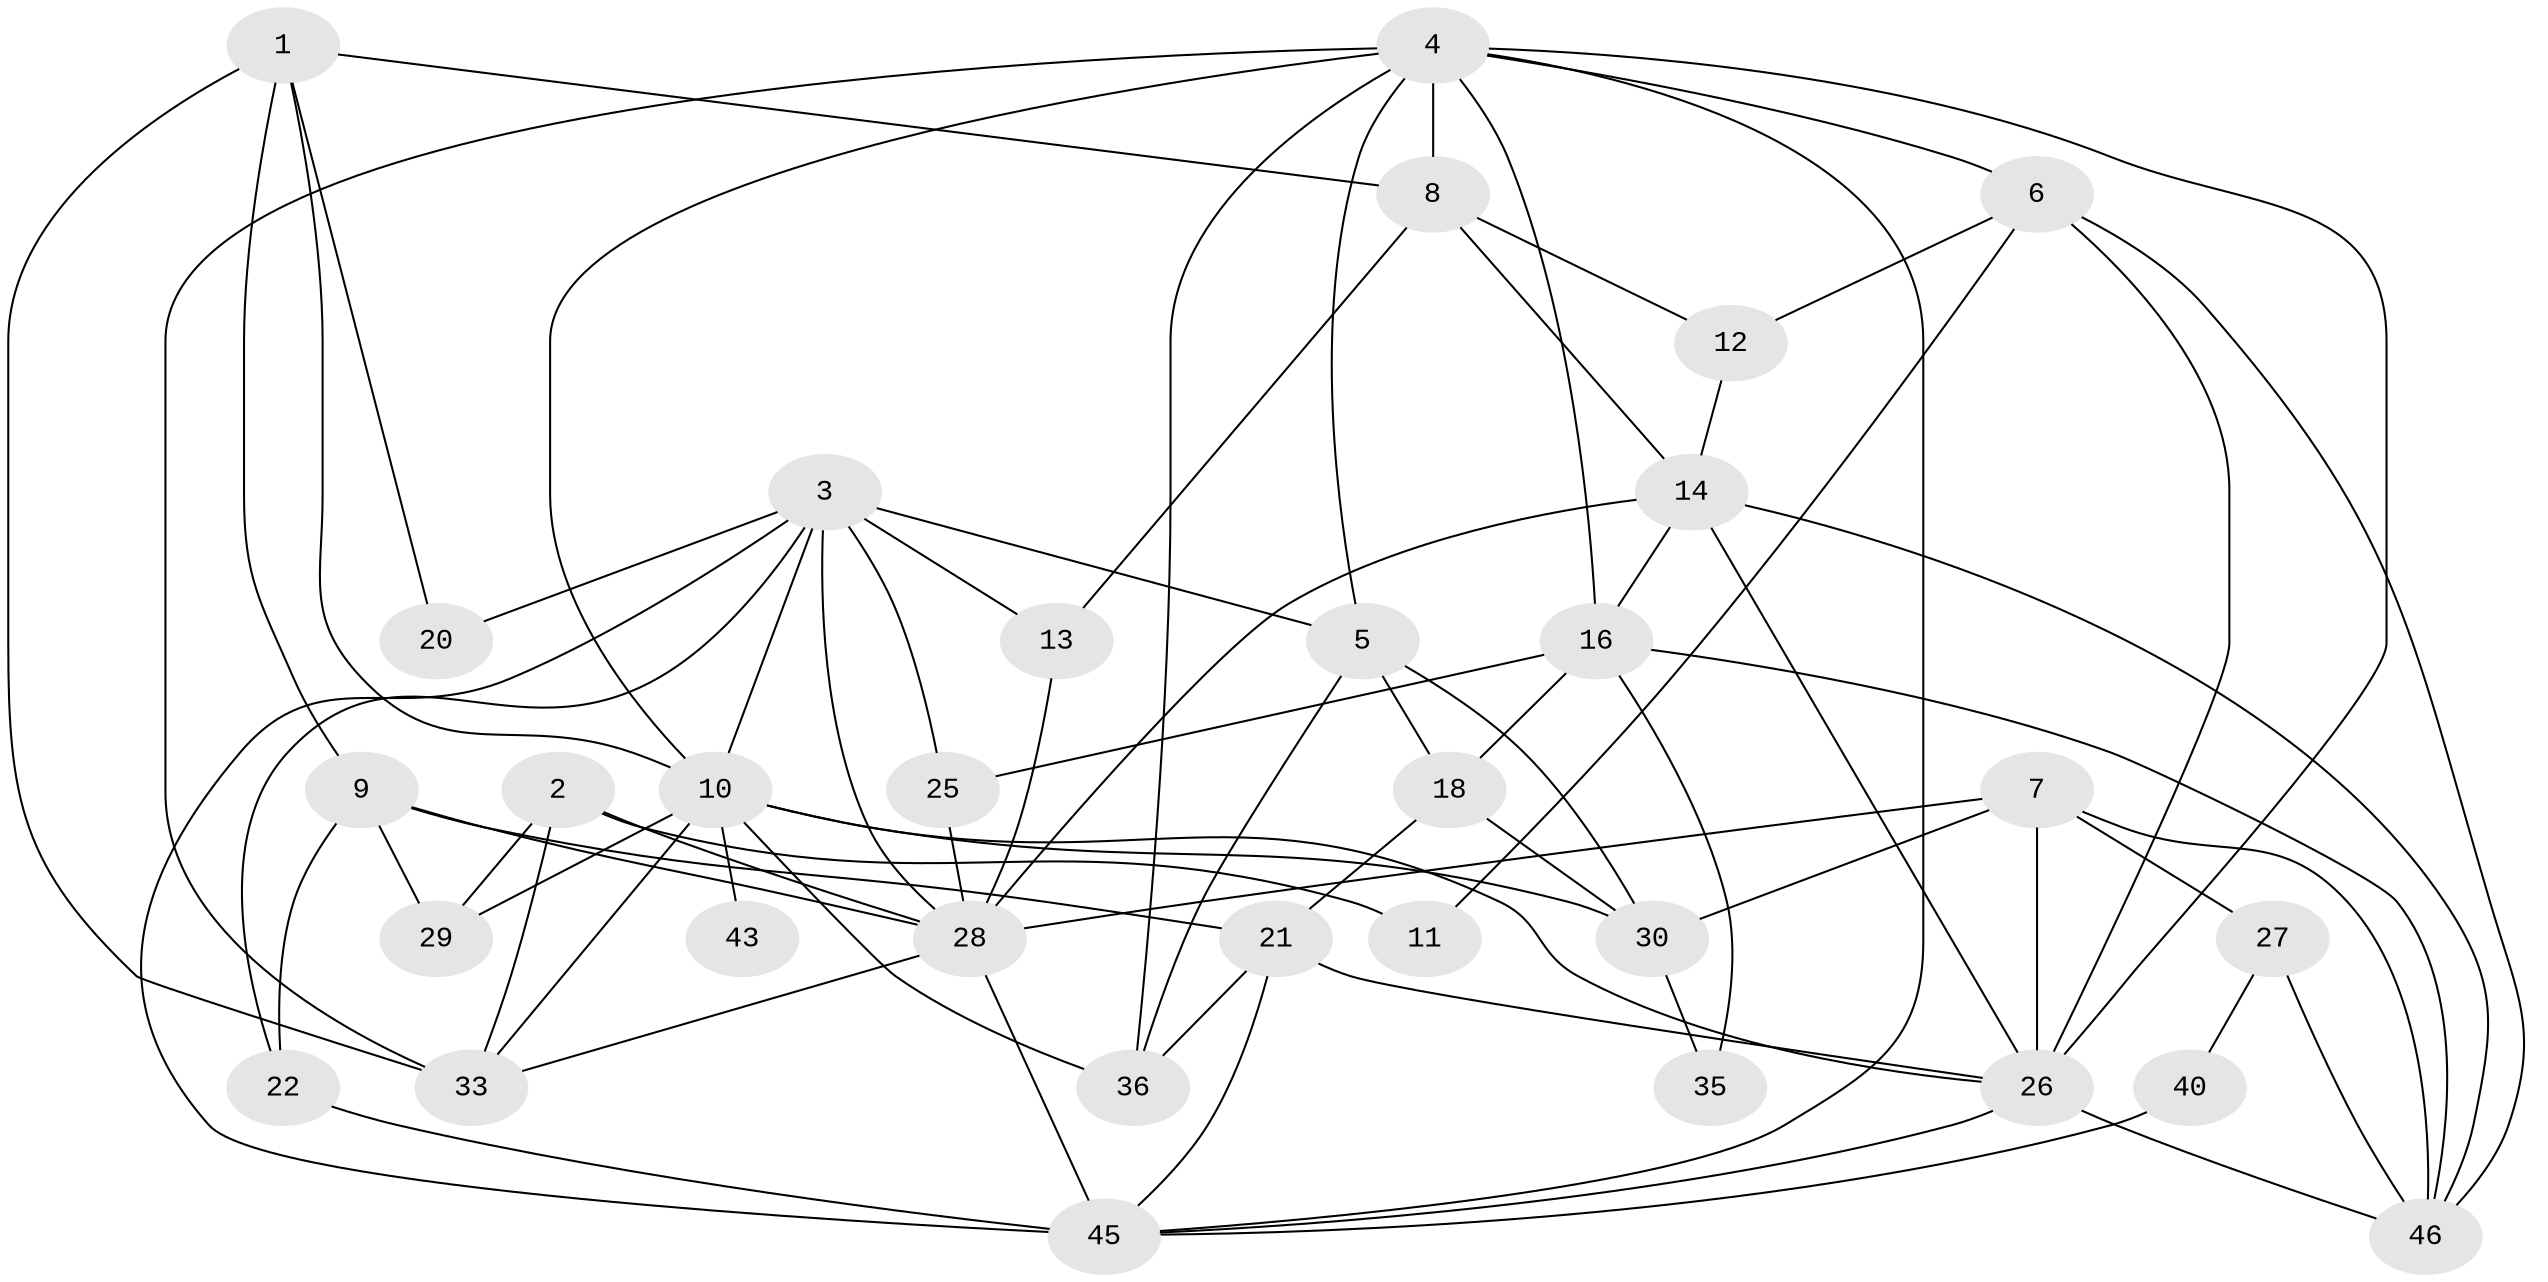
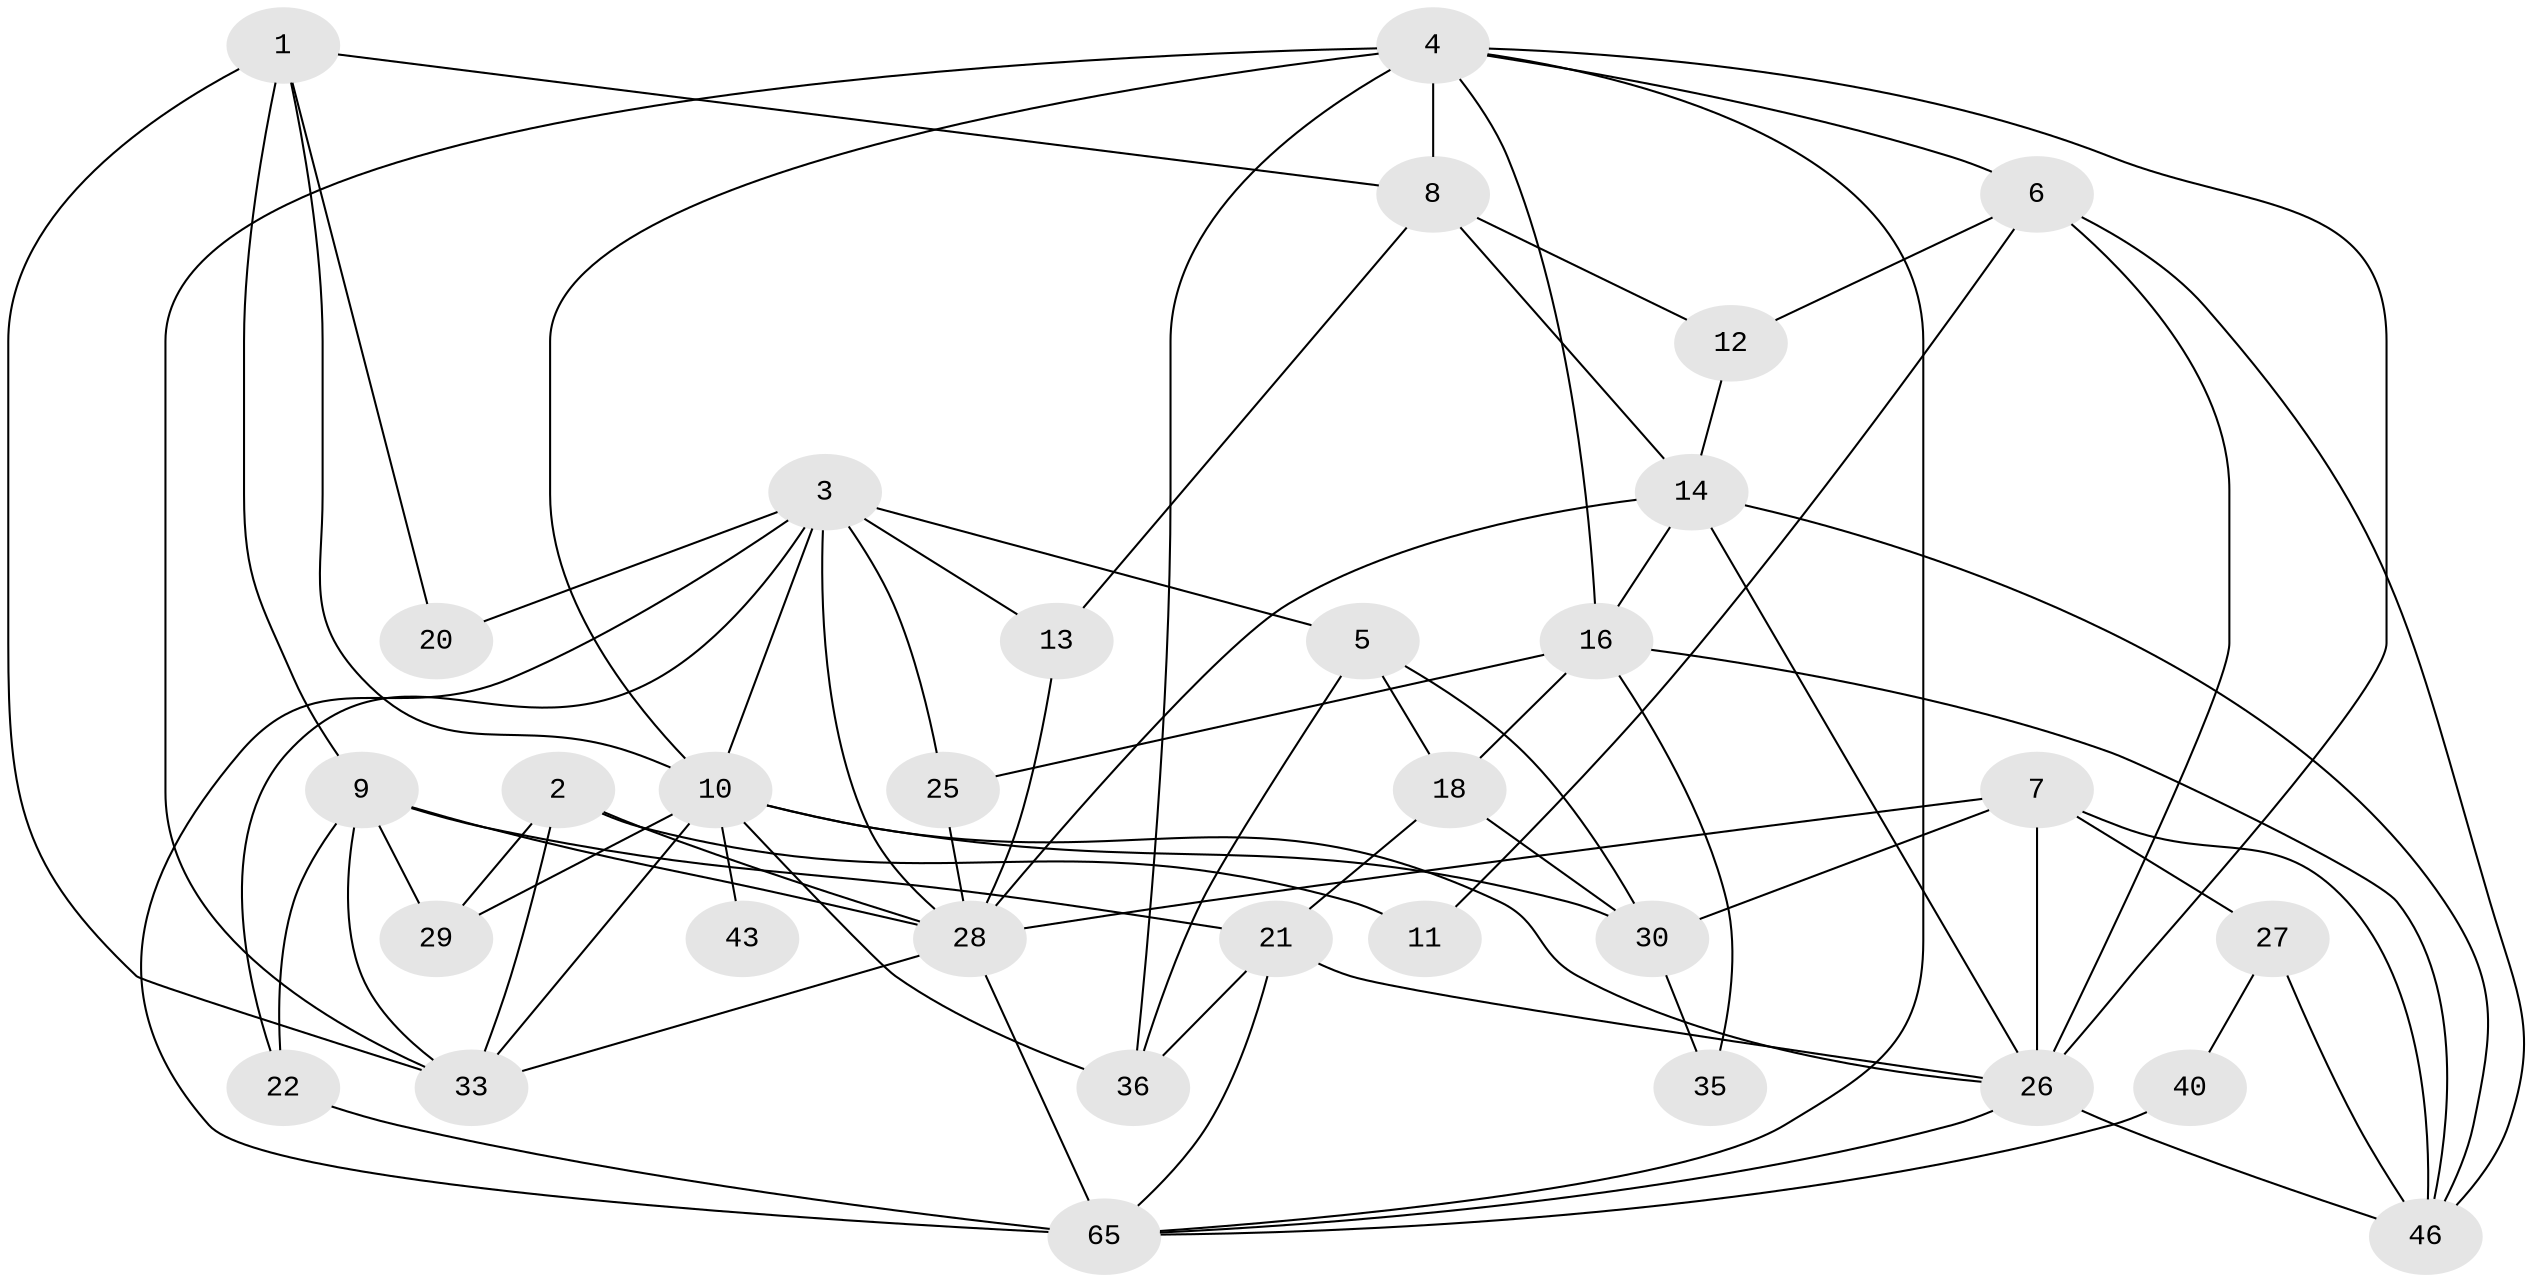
edge "4" -- "5": removed
edge "9" -- "33": added
node "45": label "45" -> "65"
